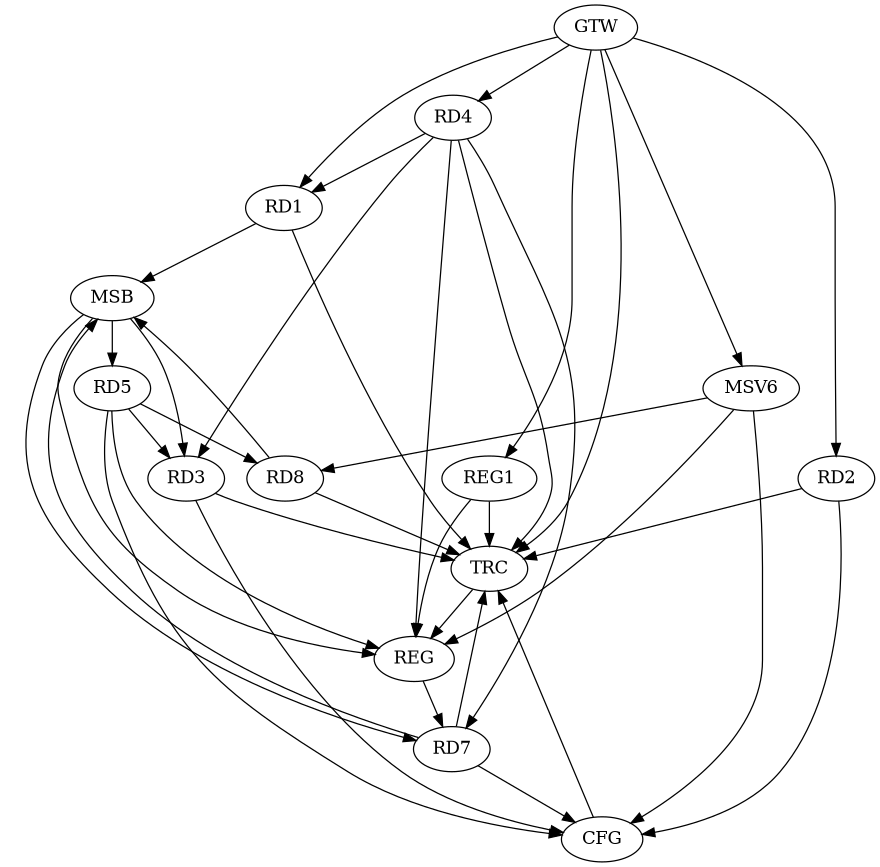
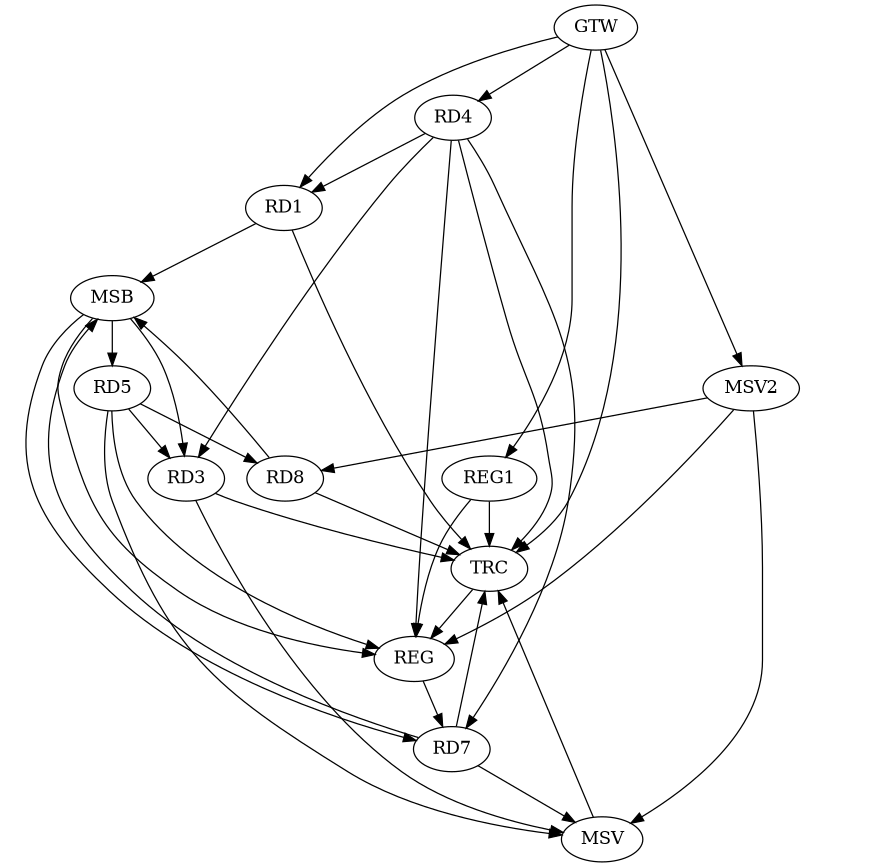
node "MSV6": label "MSV6" -> "MSV2"
node "RD2": removed
node "CFG": label "CFG" -> "MSV"
